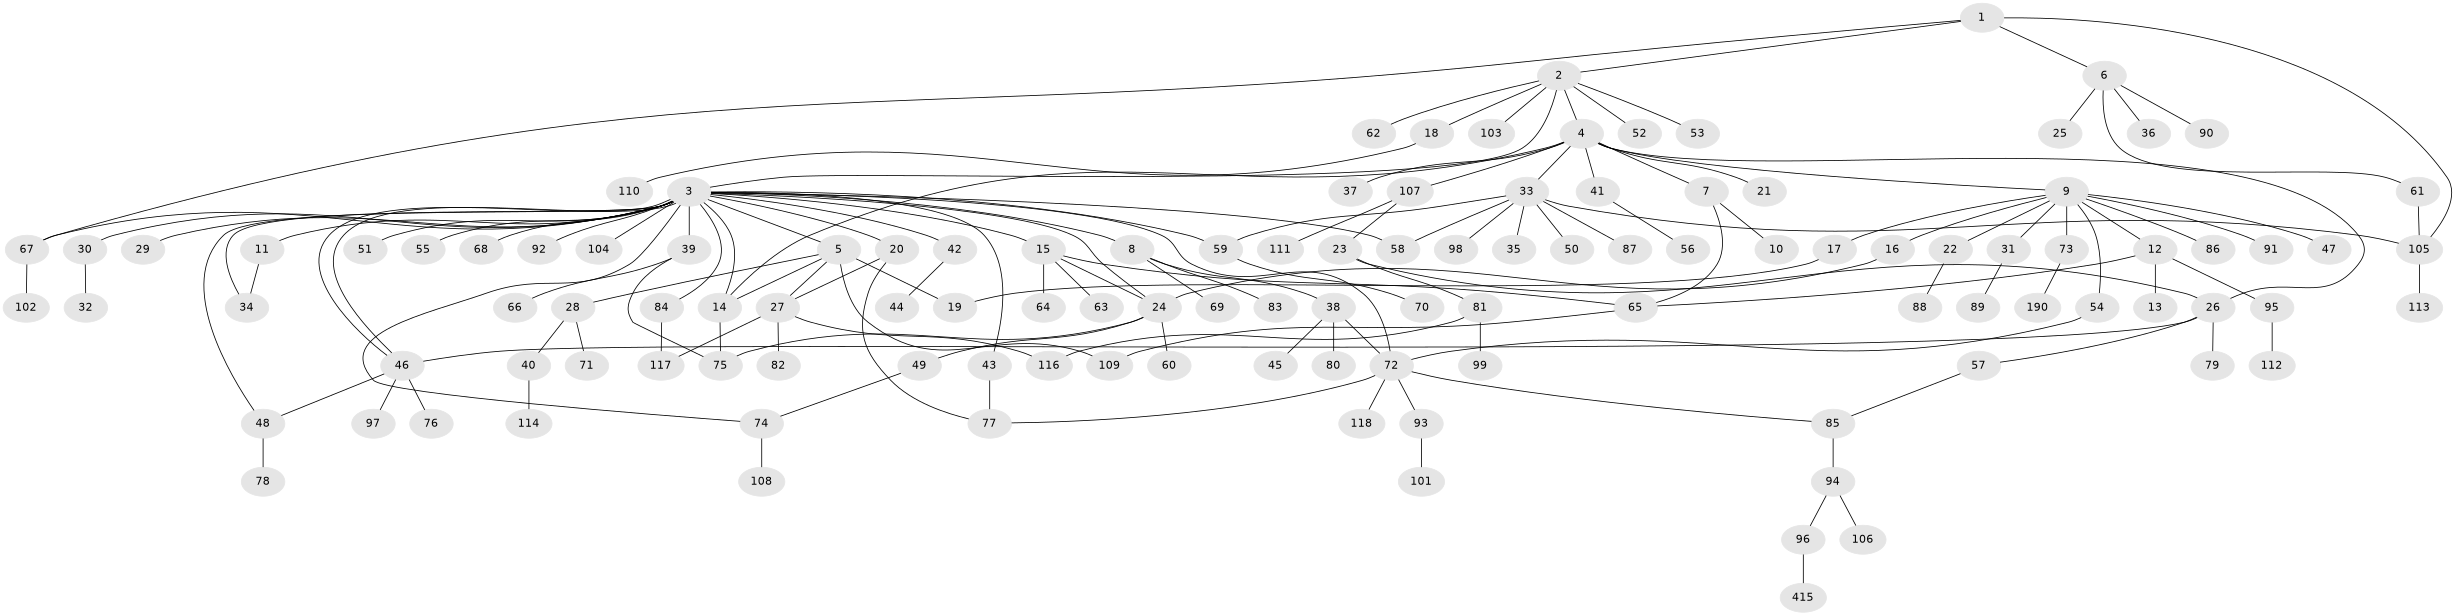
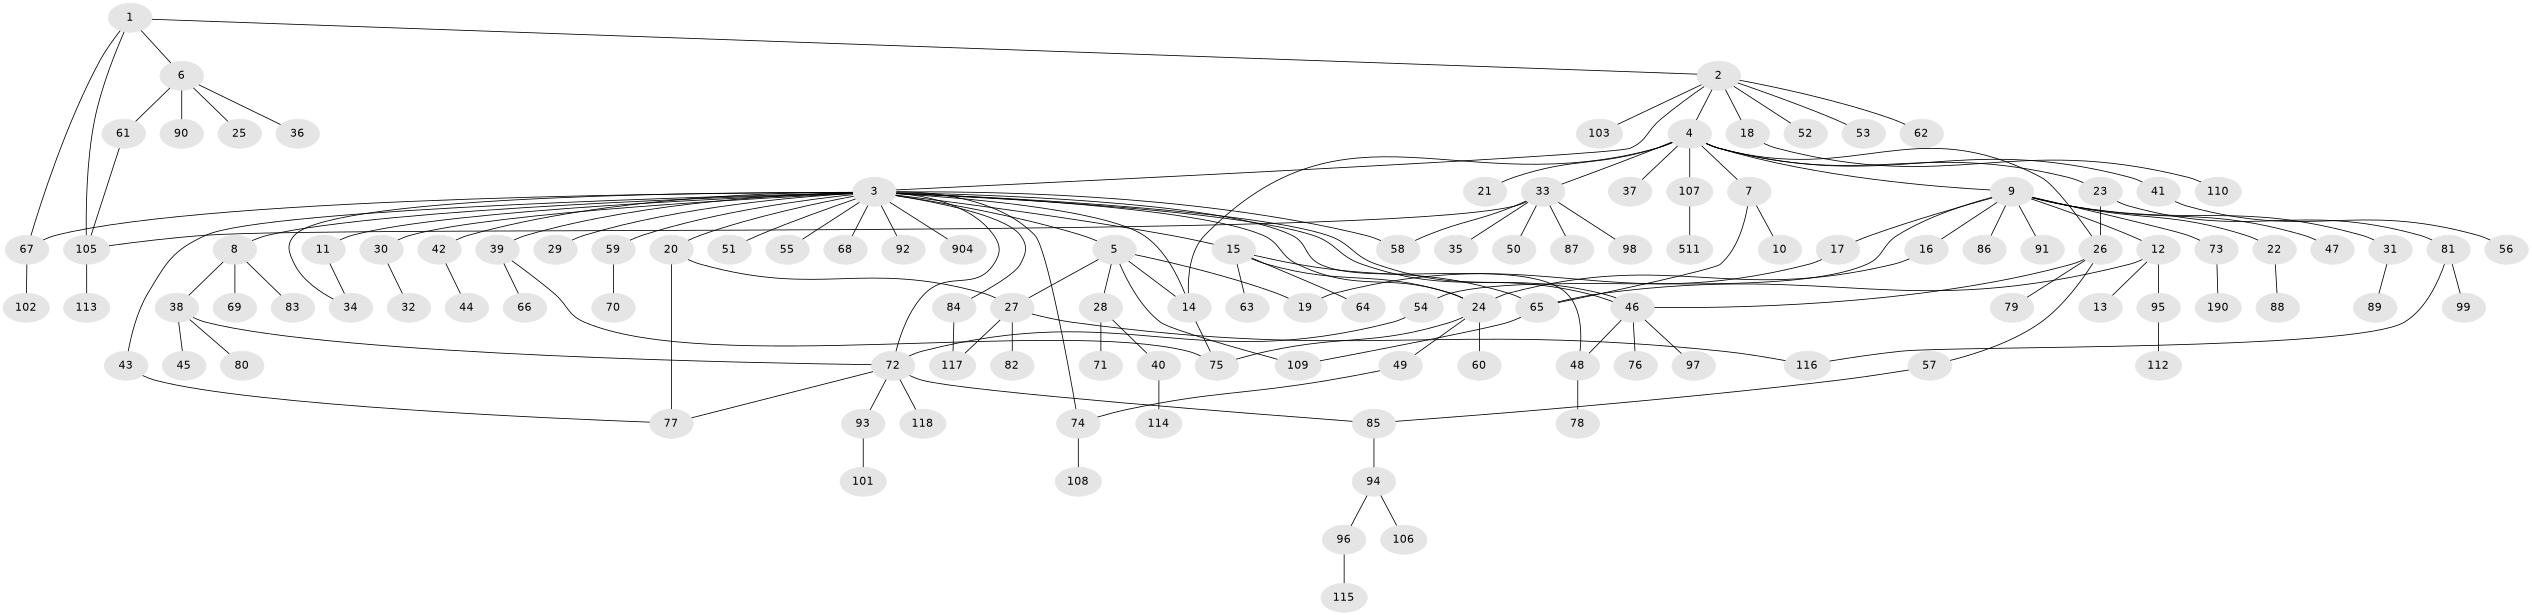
edge "33" -- "59": removed
edge "107" -- "23": now "4" -- "23"
node "104": label "104" -> "904"
node "111": label "111" -> "511"
node "415": label "415" -> "115"
